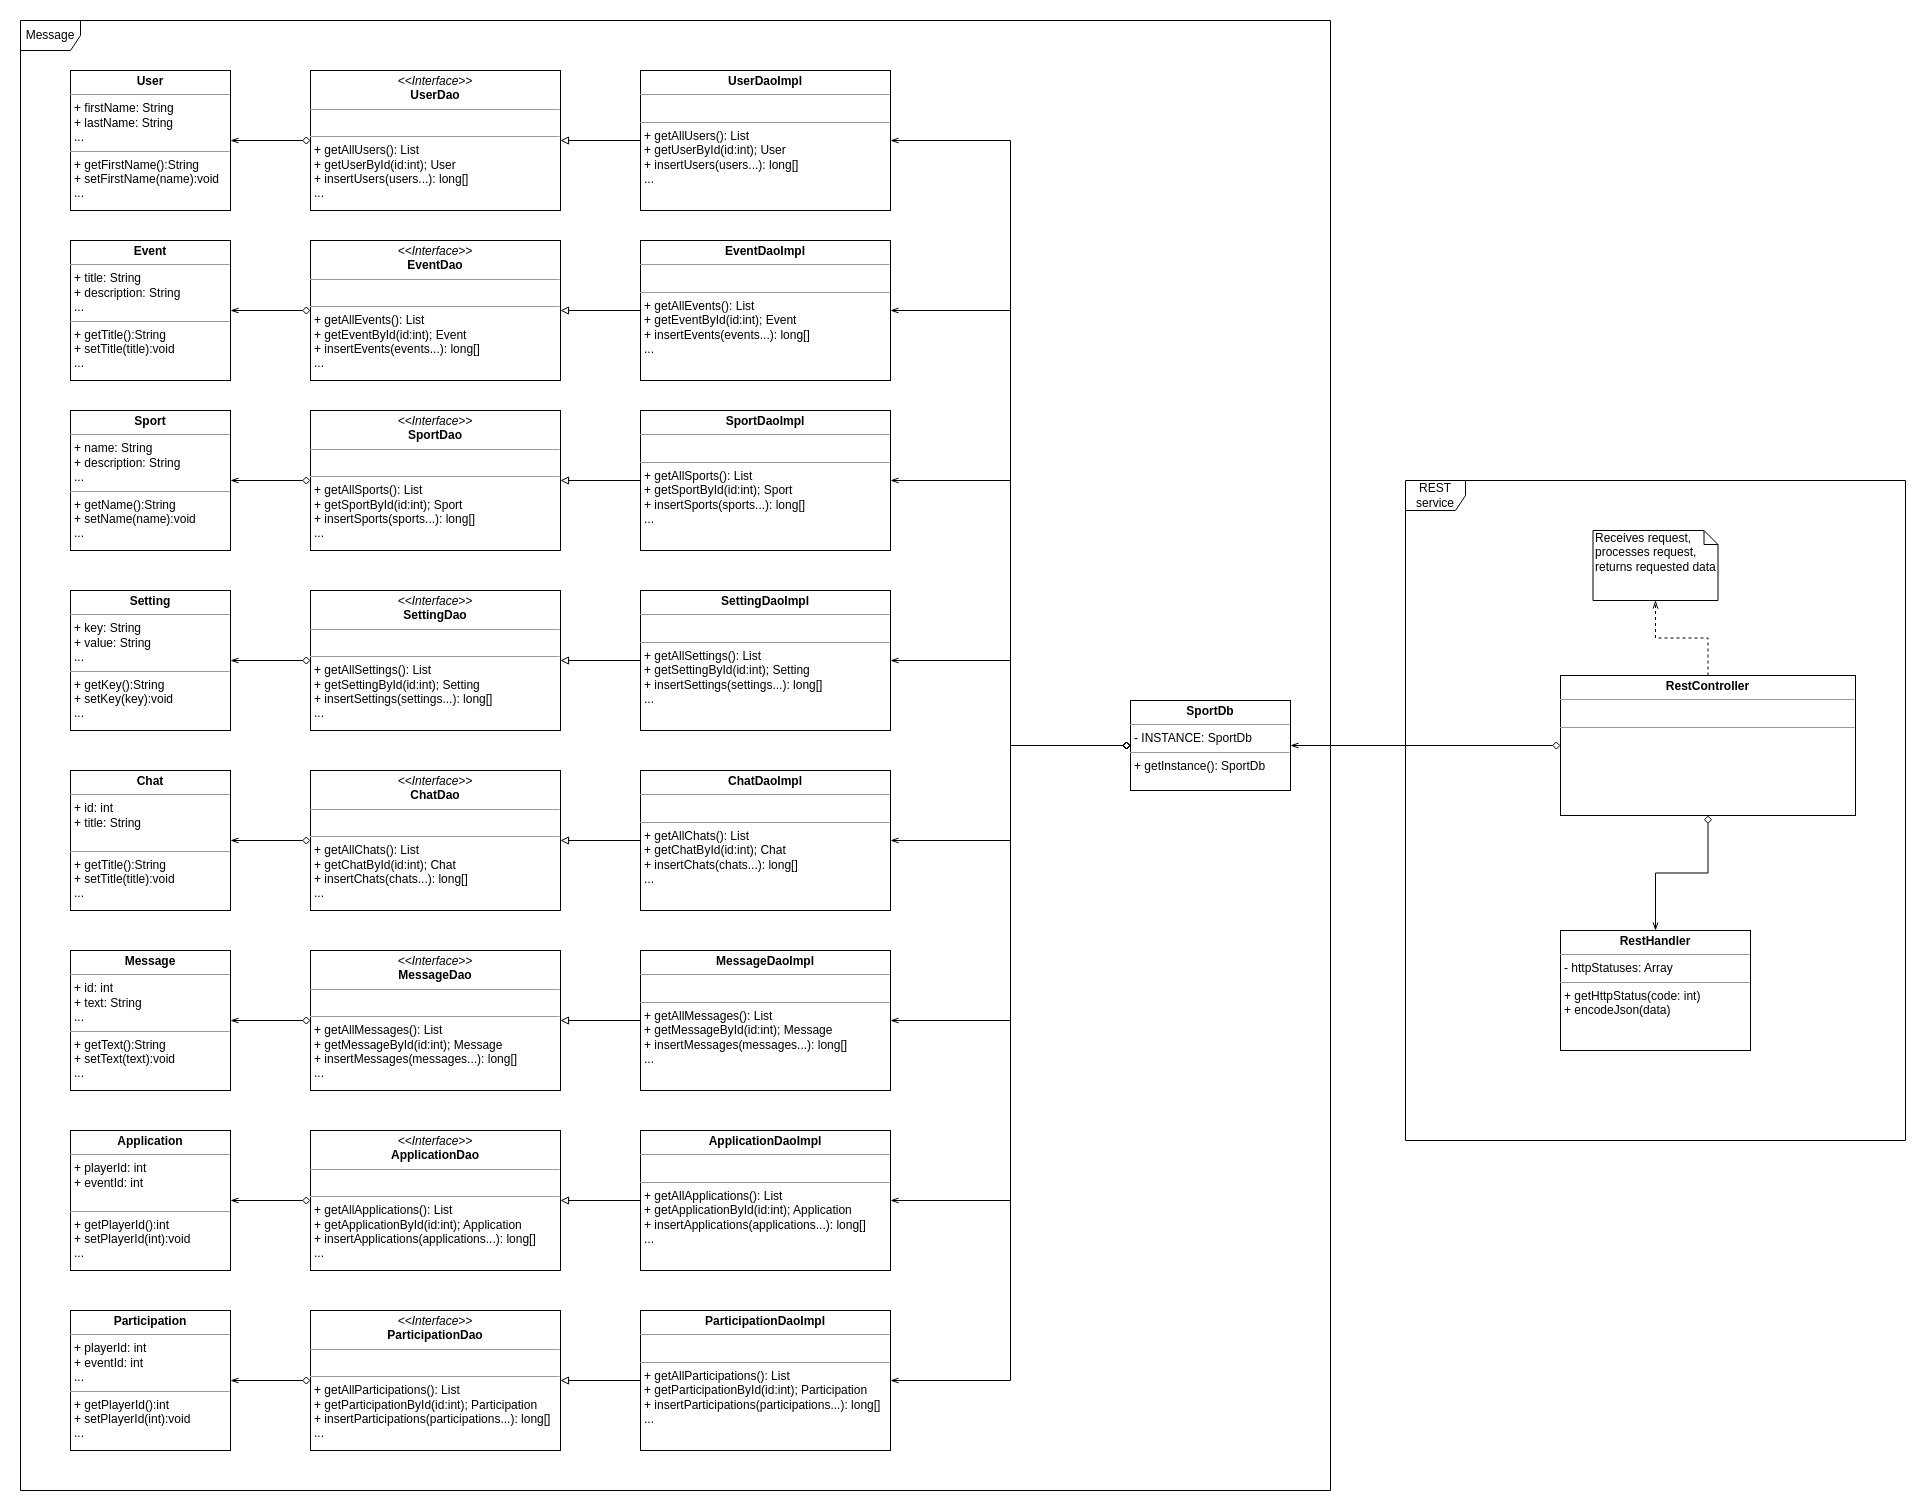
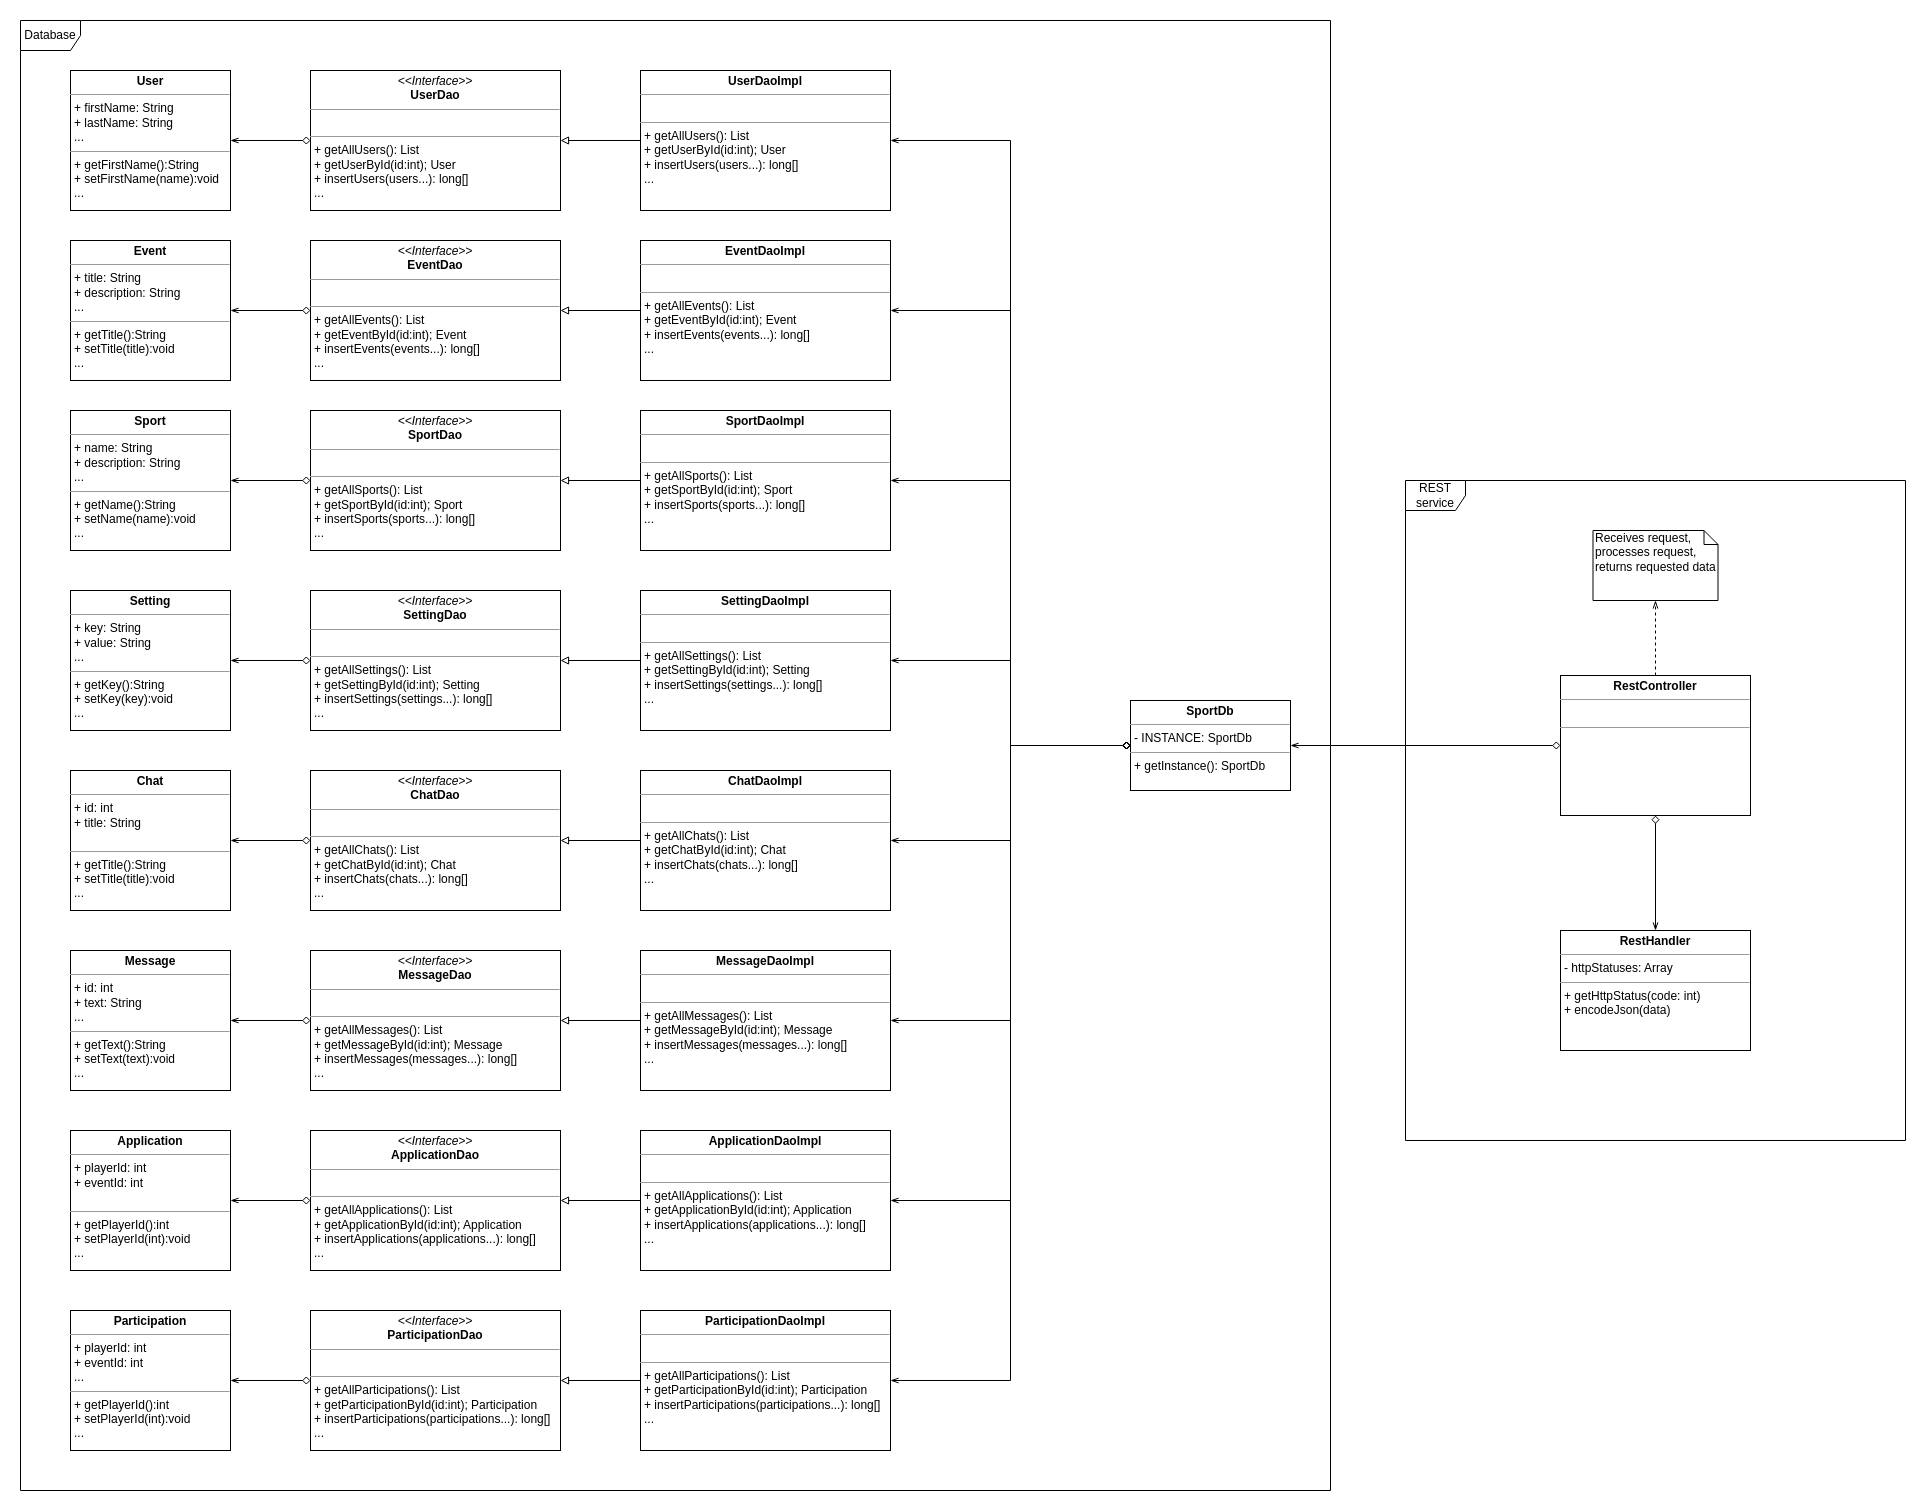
node "Message": label "Message" -> "Database"
node "RestController": size 295x140 -> 190x140
